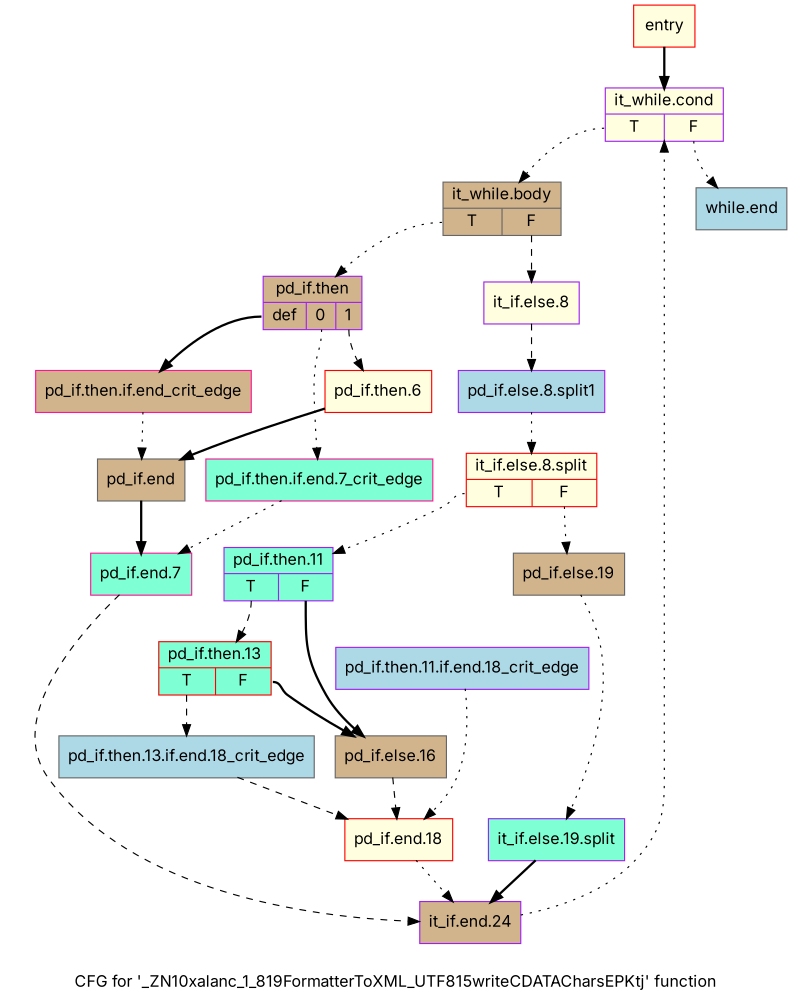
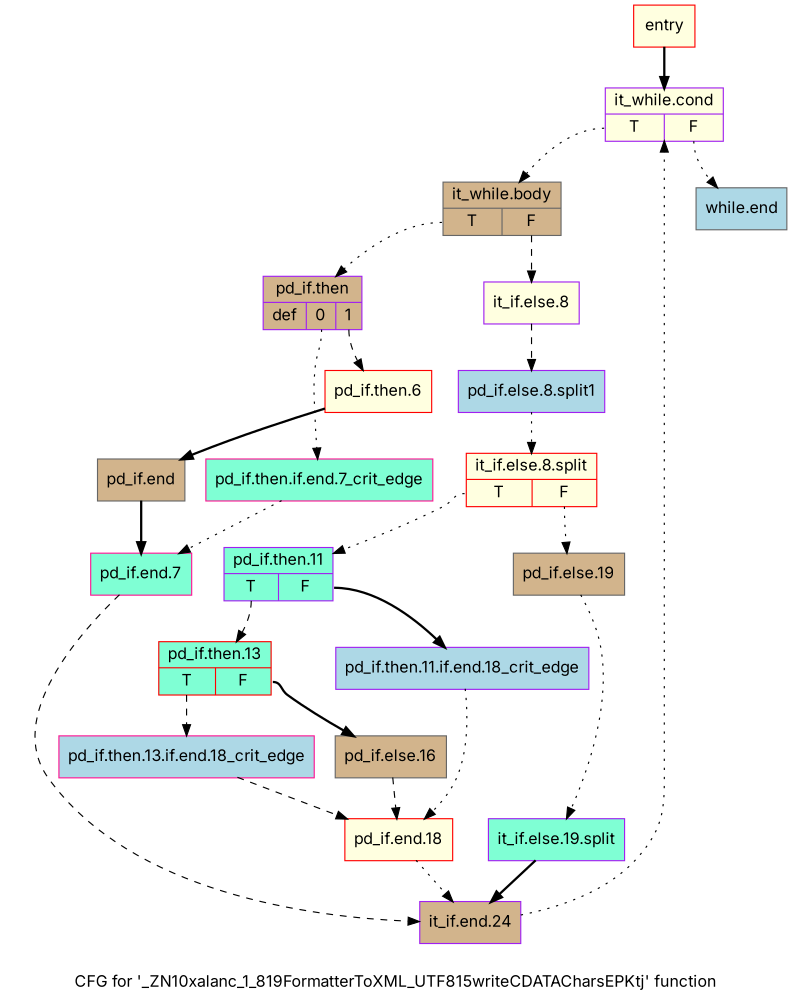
node "pd_if.then.if.end_crit_edge": removed
edge "pd_if.then.11" -> "pd_if.else.16": now "pd_if.then.11" -> "pd_if.then.11.if.end.18_crit_edge"
node "pd_if.then.13.if.end.18_crit_edge": color gray40 -> deeppink
